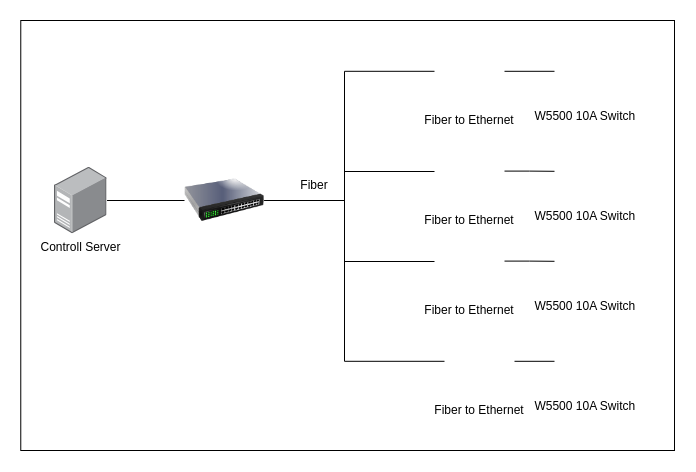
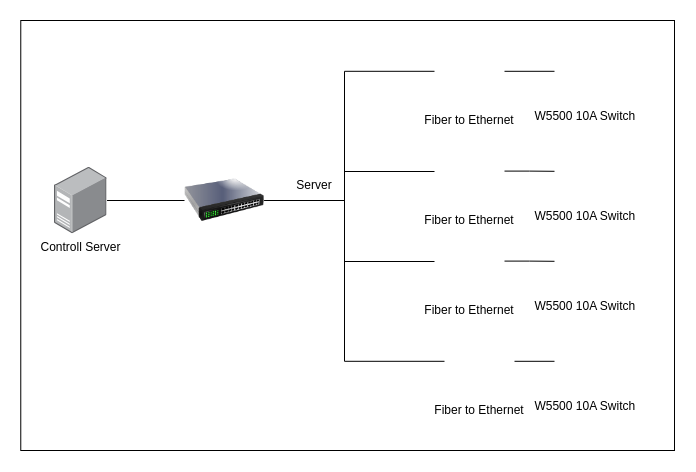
node "Fiber": label "Fiber" -> "Server"
